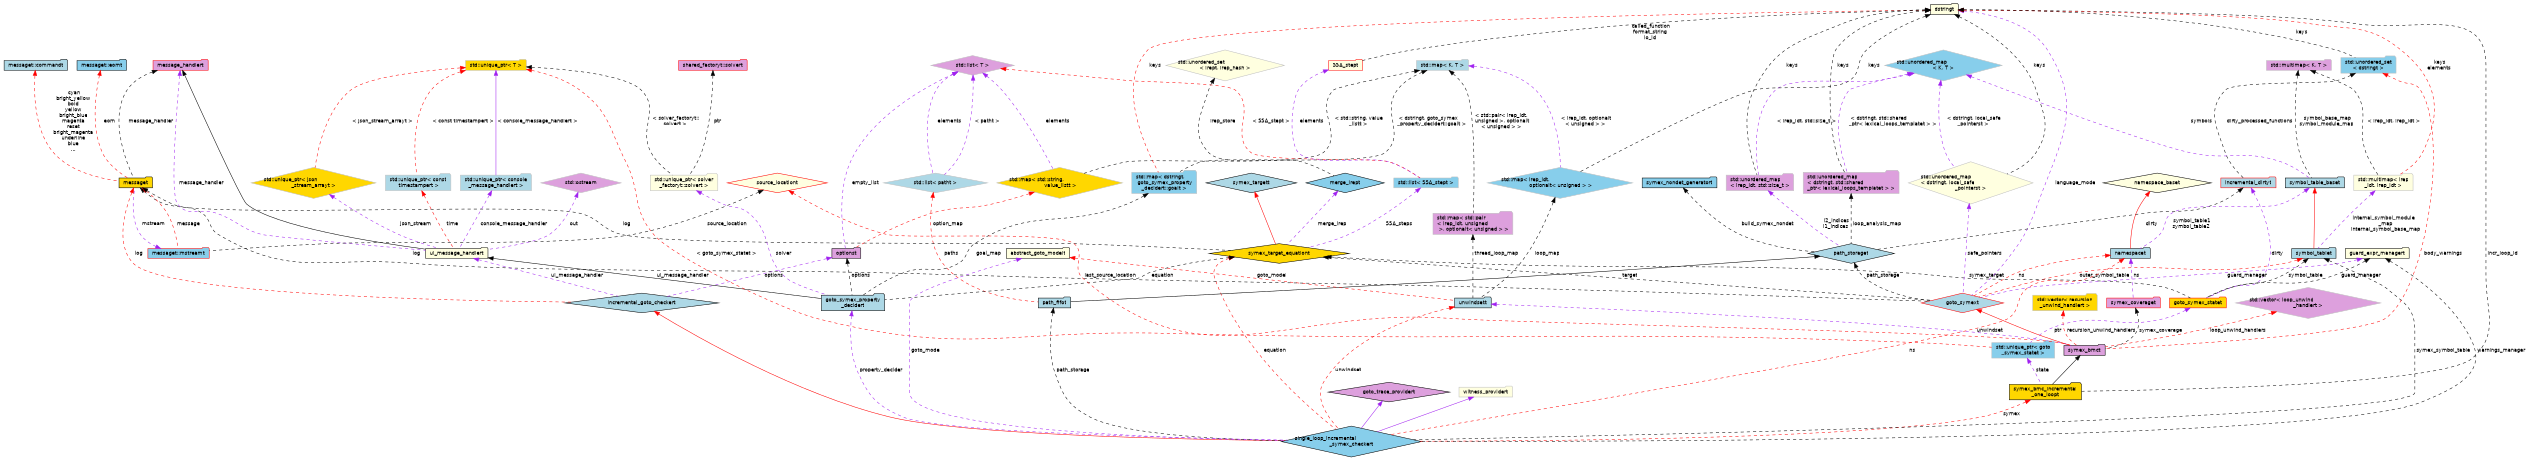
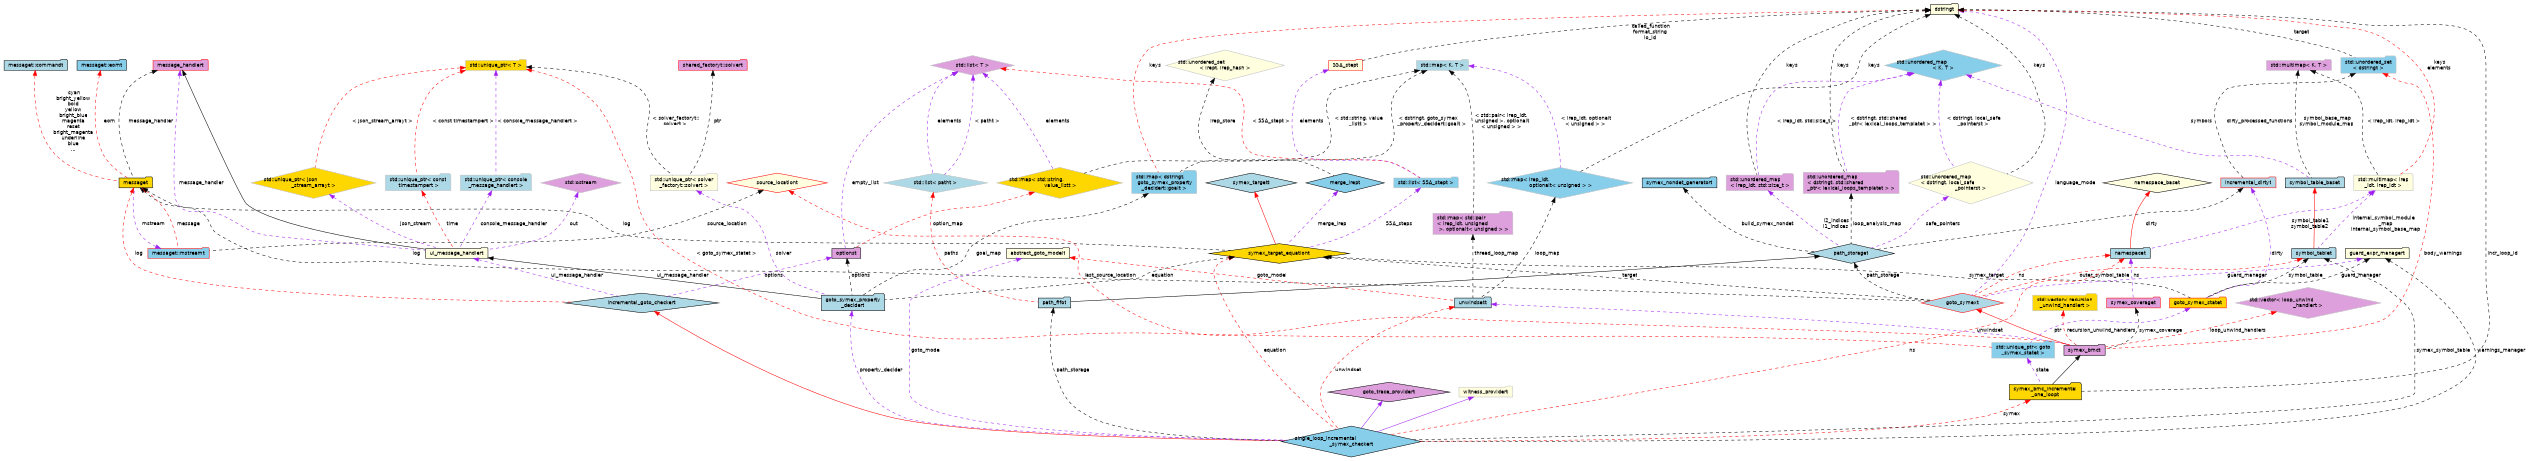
edge "std::unordered_set < dstringt >" -> "dstringt": label " keys" -> " target"
edge "std::unique_ptr< console _message_handlert >" -> "std::unique_ptr< T >": style solid -> dashed
edge "namespacet" -> "symbol_table_baset": now "namespacet" -> "std::multimap< irep _idt, irep_idt >"
edge "goto_symext" -> "std::unordered_map < dstringt, local_safe _pointerst >": now "path_storaget" -> "std::unordered_map < dstringt, local_safe _pointerst >"
